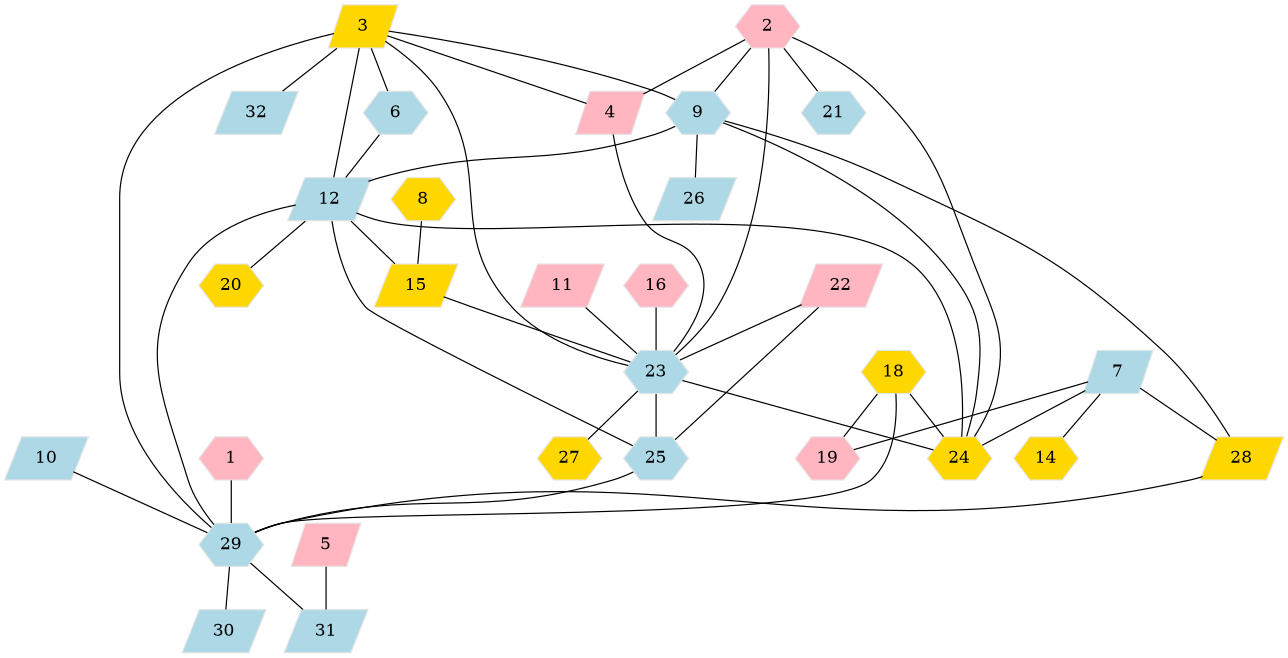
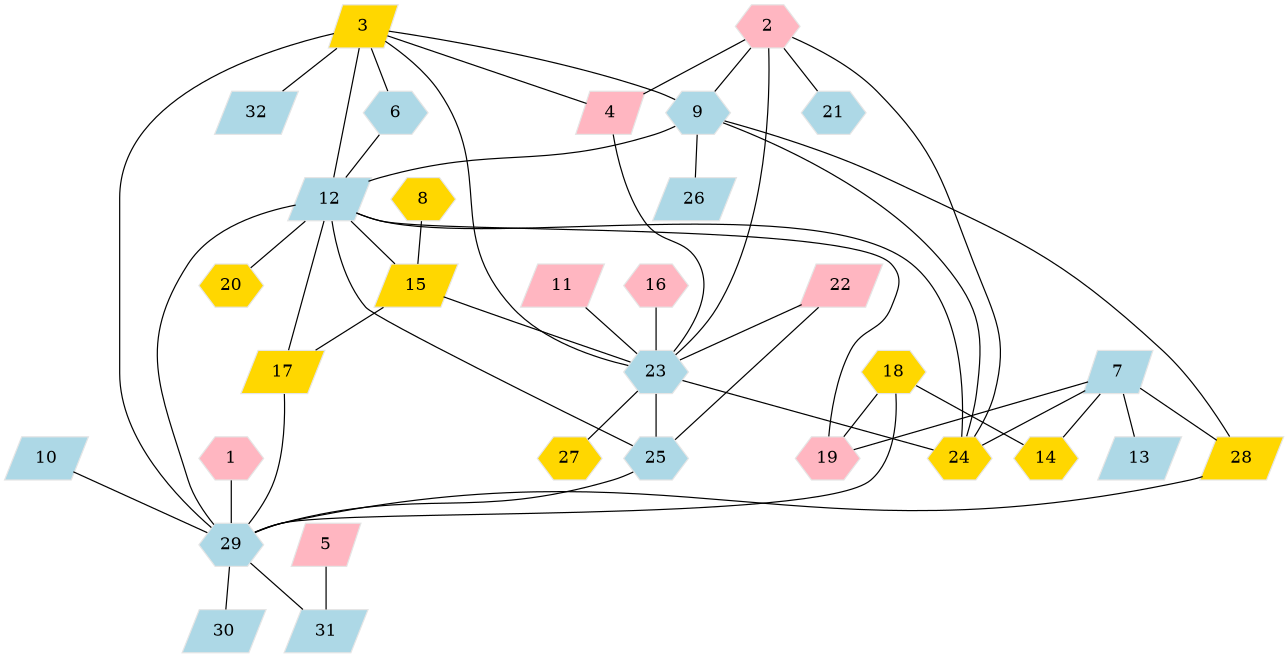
edge "12" -- "19": added
node "17": added
edge "18" -- "24": now "18" -- "14"
node "13": added
